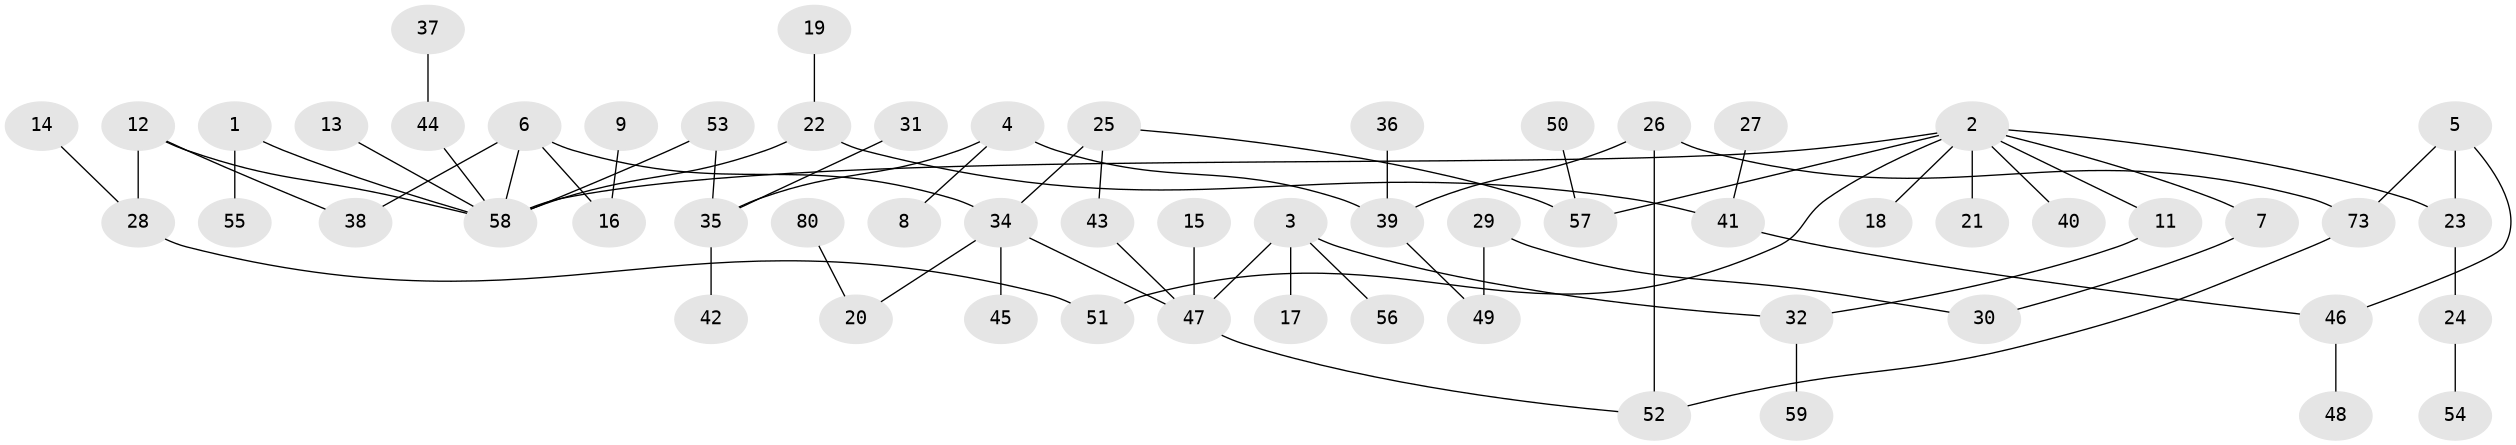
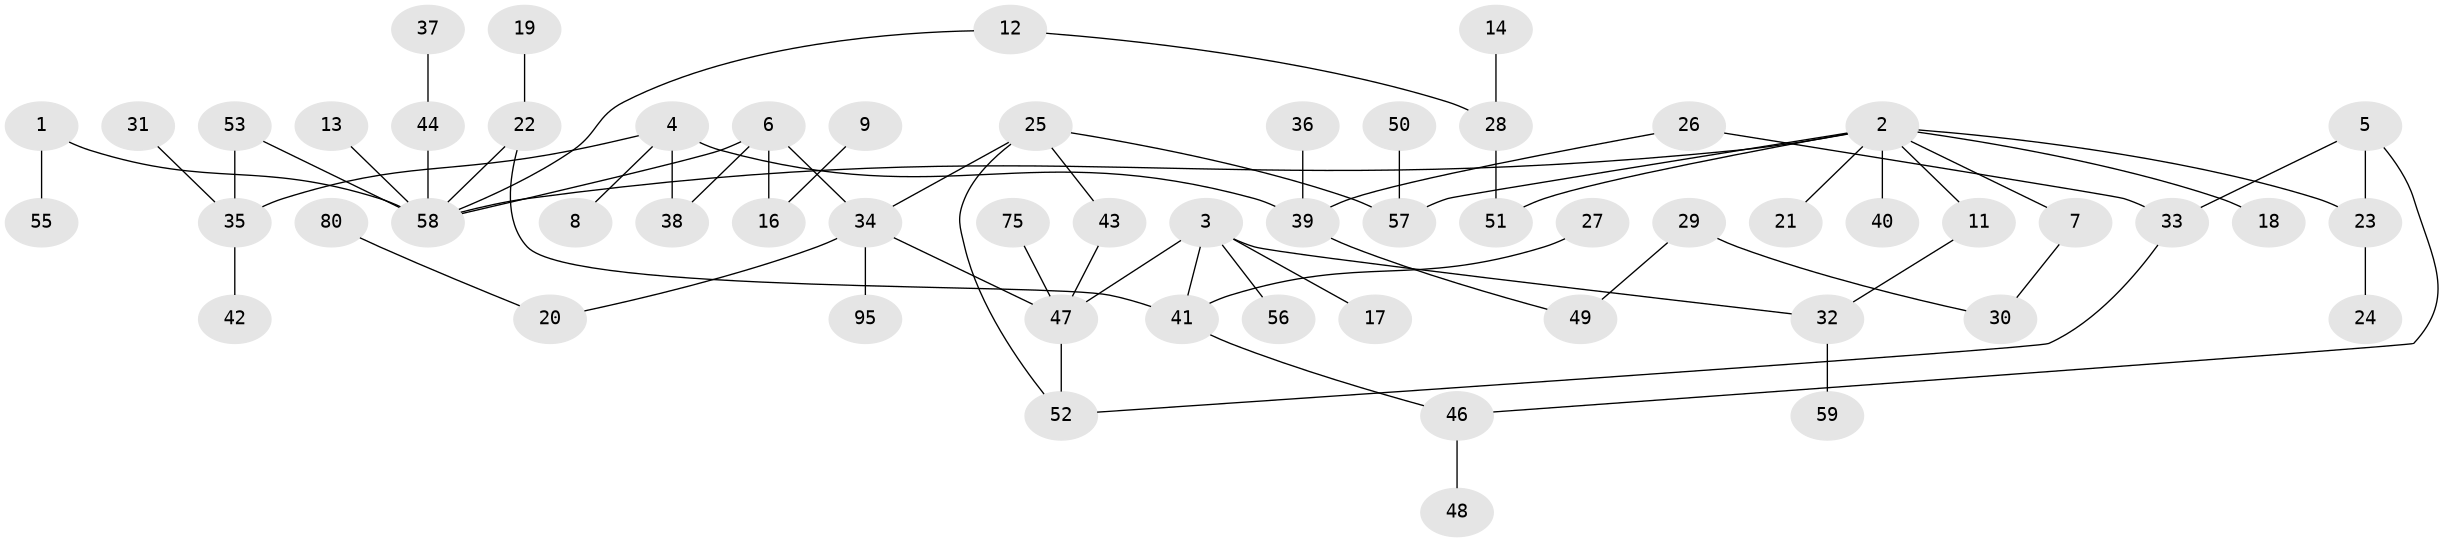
edge "12" -- "38": now "4" -- "38"
node "15": label "15" -> "75"
node "73": label "73" -> "33"
edge "26" -- "52": now "25" -- "52"
edge "3" -- "41": added
node "45": label "45" -> "95"
node "54": removed
